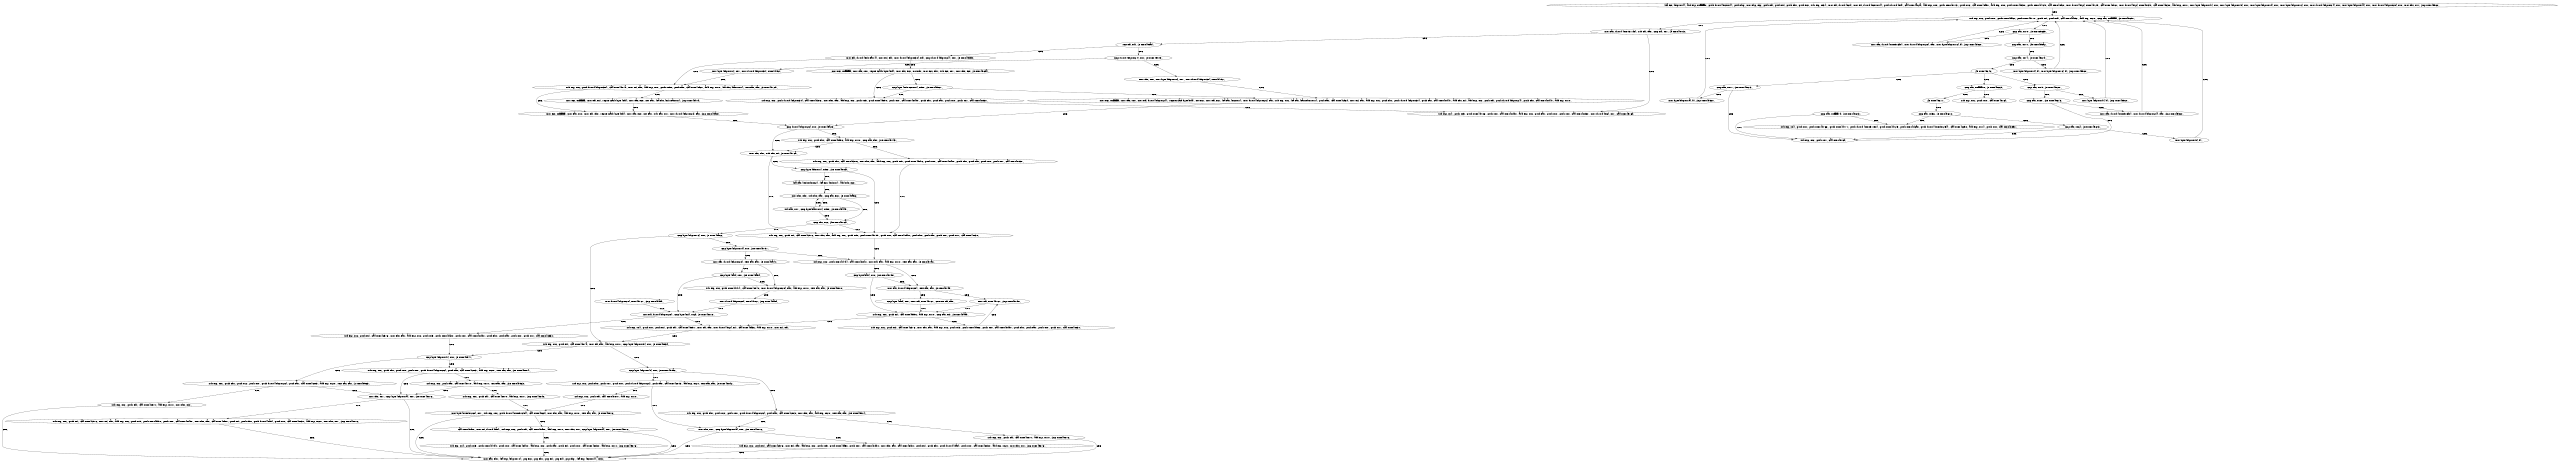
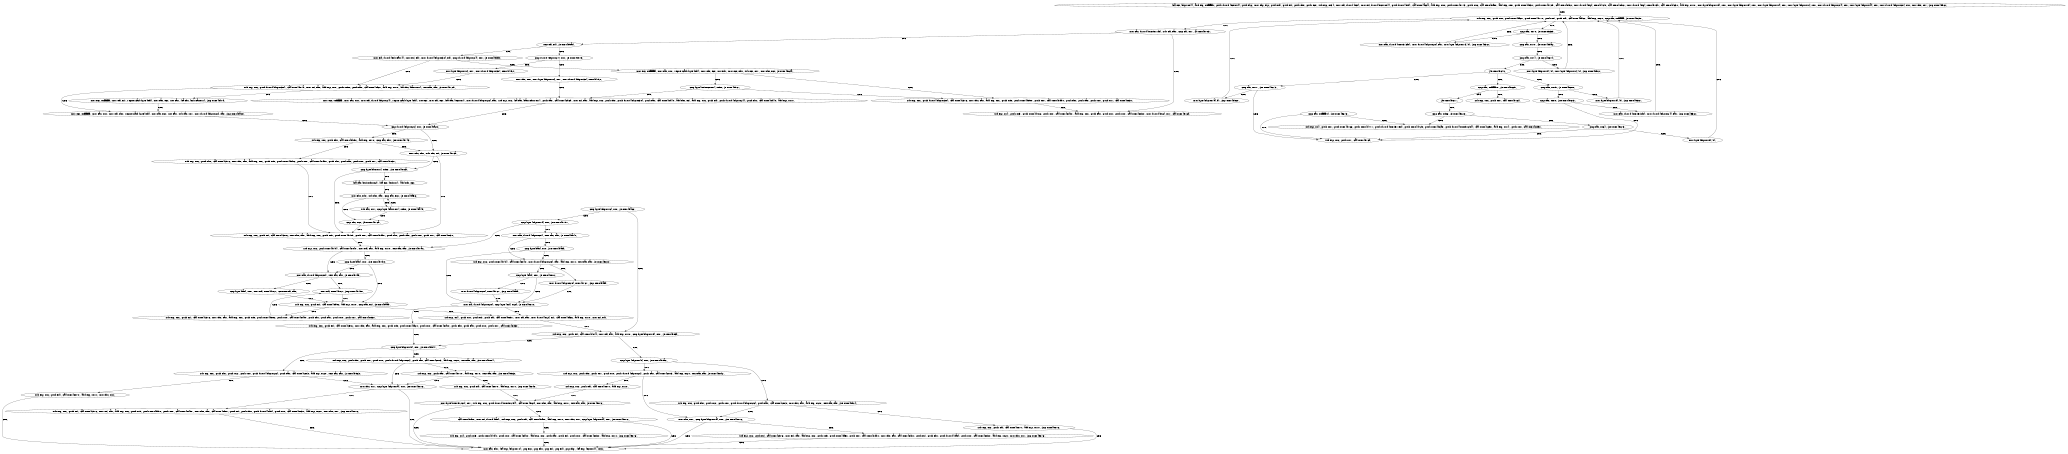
edge "'cmp ebx, 0x2', 'jbe 0x804976a'," -> "'cmp byte [ebp-0x1c], 0x0', 'je 0x8049ac6',": removed, label "CFG"
node "'cmp byte [eax], 0x0', 'je 0x804980c',": added
